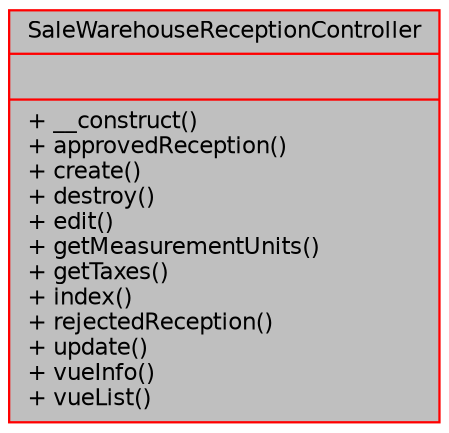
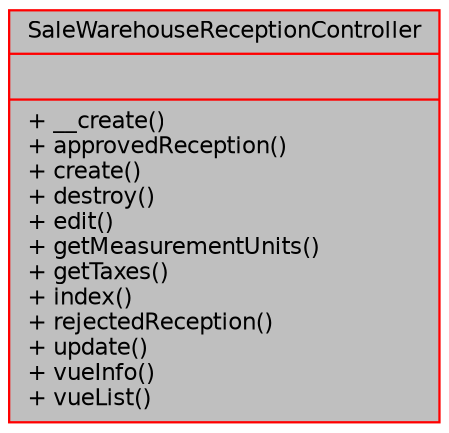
node "SaleWarehouseReceptionController": text "+ __construct()" -> "+ __create()"
